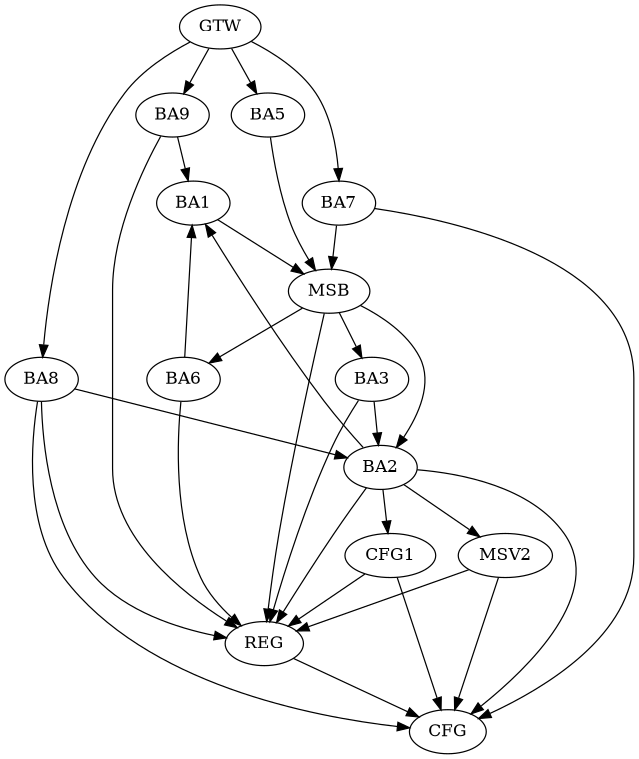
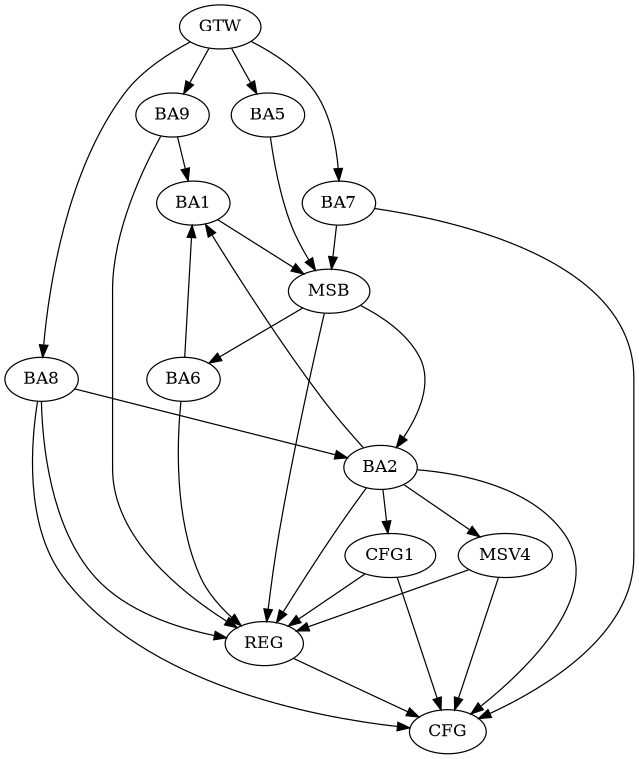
node "BA3": removed
node "MSV2": label "MSV2" -> "MSV4"
